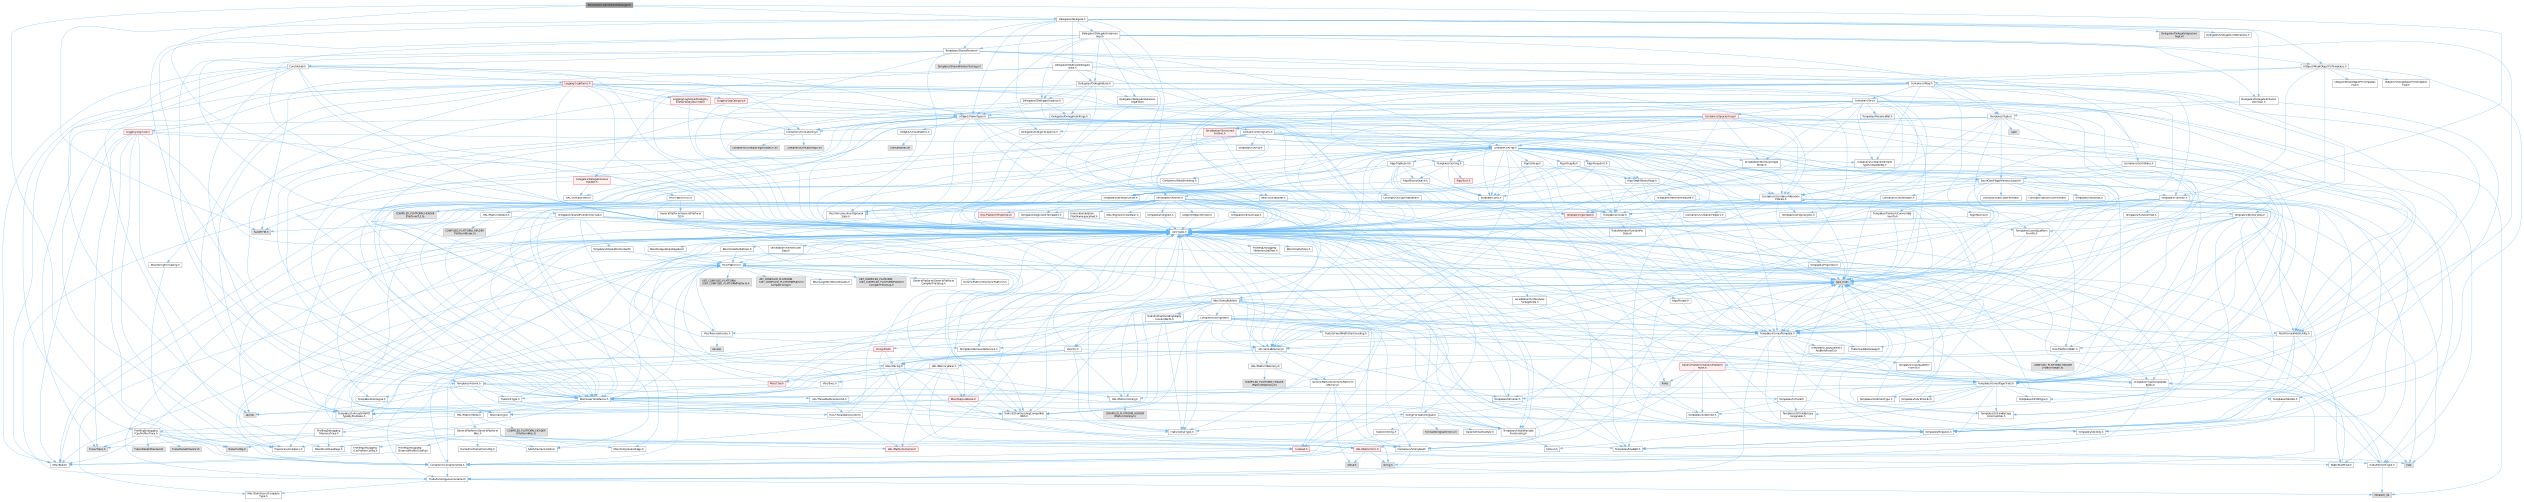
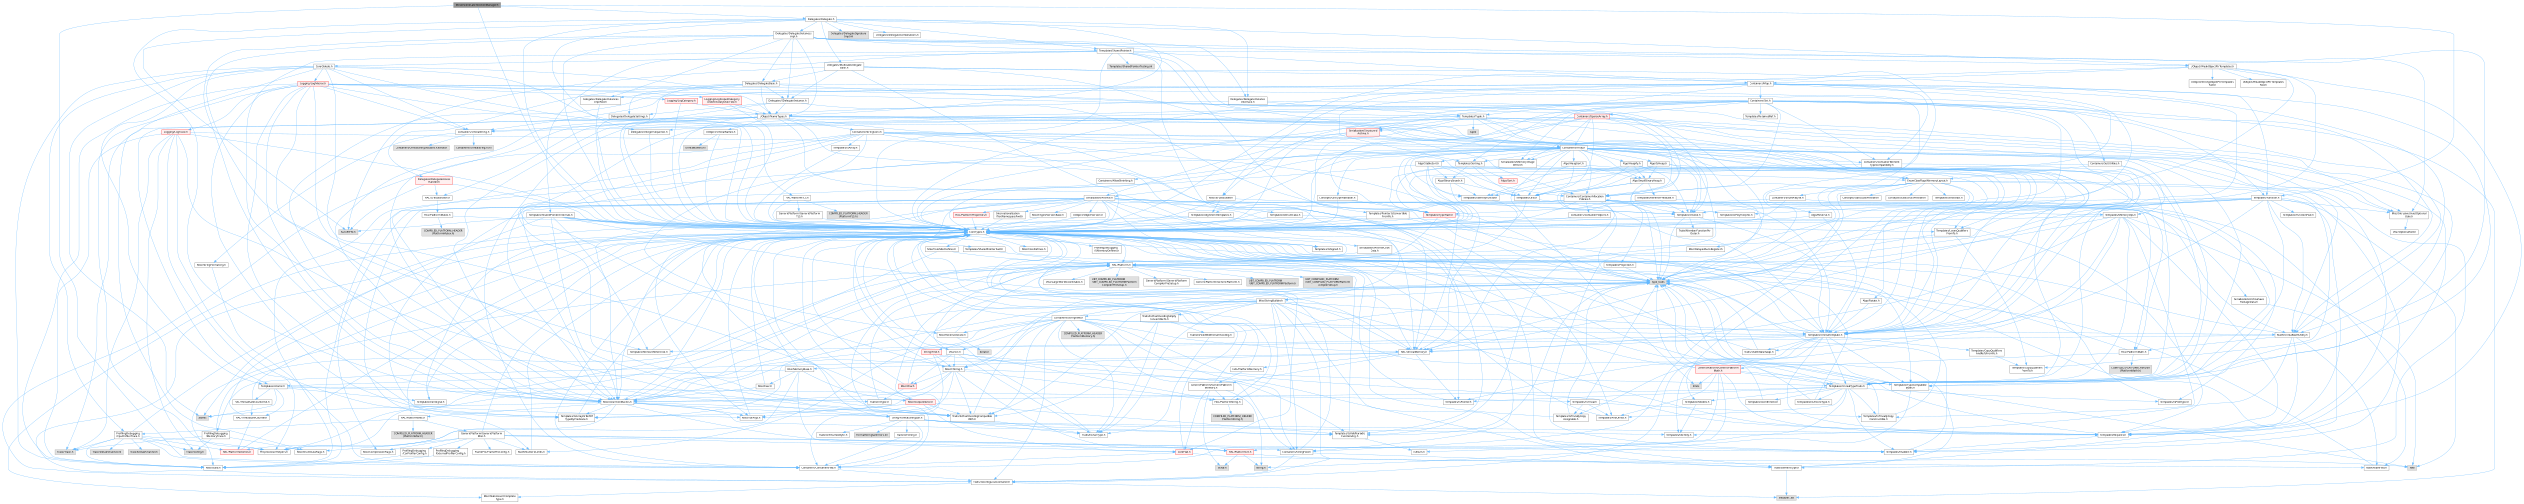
node "Containers/UnrealStringIncludes.h.inl": label "Containers/UnrealStringIncludes.h.inl" -> "Containers/UnrealStringIncludes.h.iterator"
edge "Templates/IsSigned.h" -> "CoreTypes.h": reversed
node "Misc/OptionalFwd.h": added
edge "EnumClassFlags/MemoryLayout.h" -> "Templates/UnrealTemplate.h": now "EnumClassFlags/MemoryLayout.h" -> "Templates/CopyQualifiers FromTo.h"
edge "Misc/StringBuilder.h" -> "Templates/IsValidVariadic FunctionArg.h": removed
edge "HAL/PlatformMemory.h" -> "COMPILED_PLATFORM_HEADER (PlatformMemory.h)": now "Containers/StringView.h" -> "COMPILED_PLATFORM_HEADER (PlatformMemory.h)"
edge "Misc/OutputDevice.h" -> "Templates/IsArrayOrRefOf TypeByPredicate.h": removed
